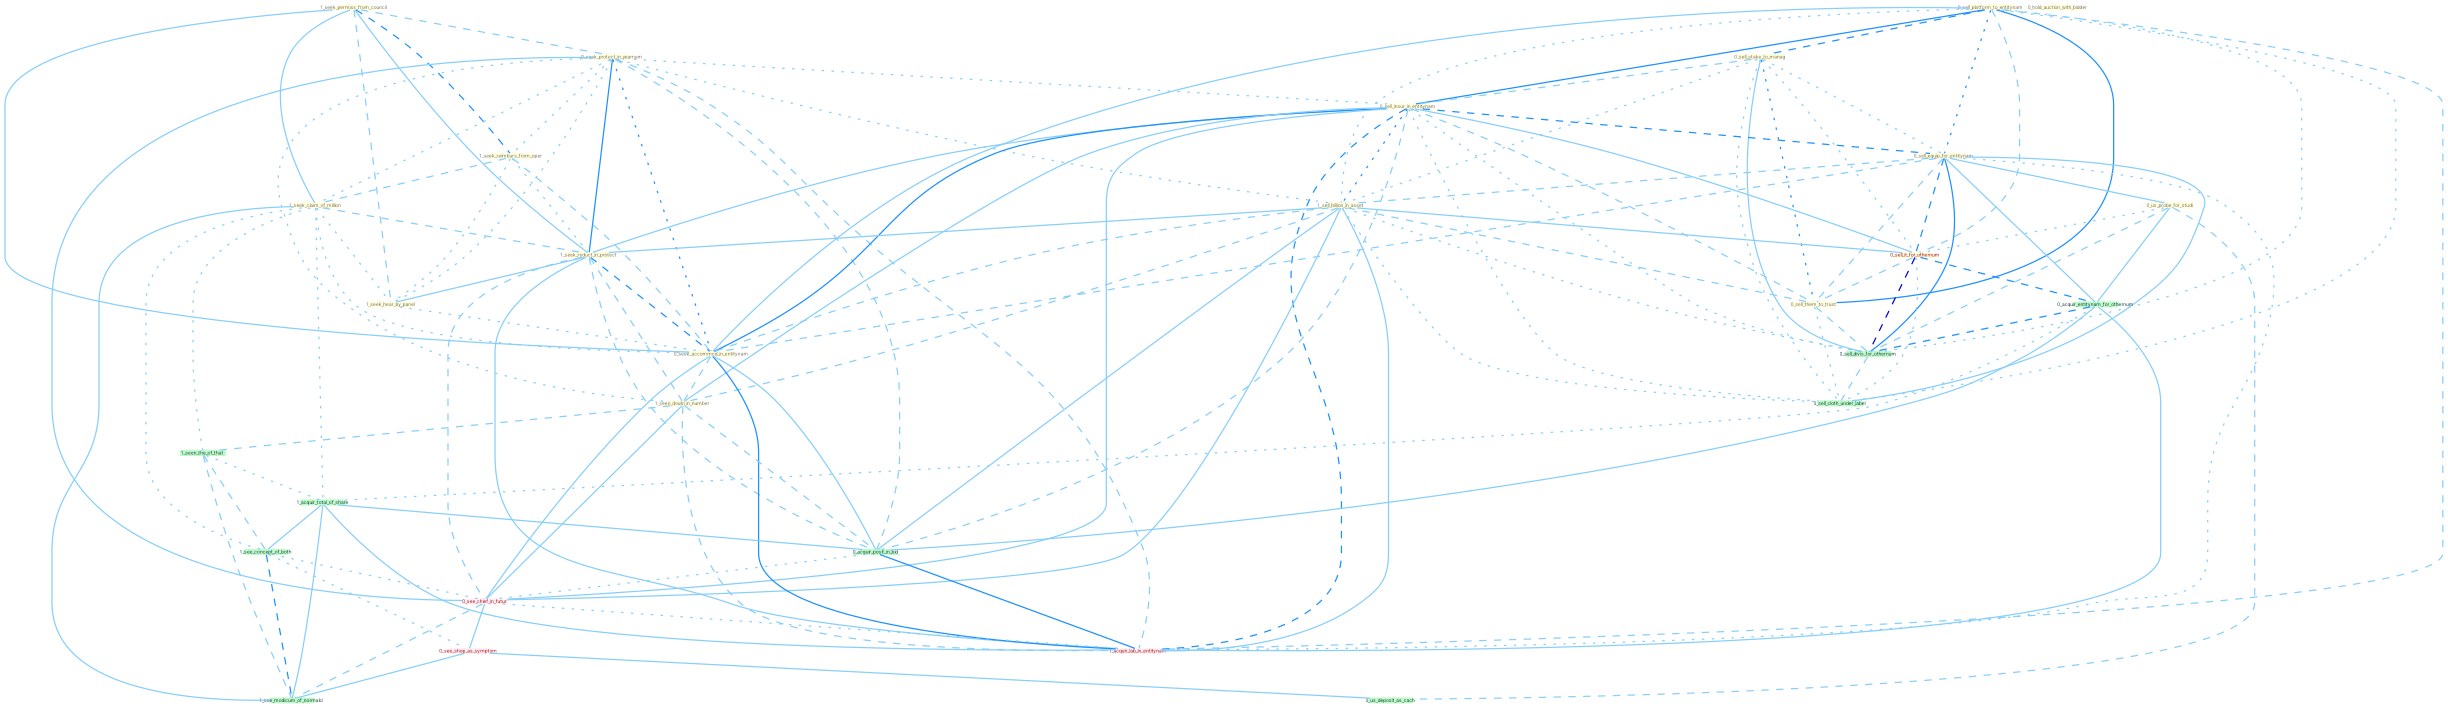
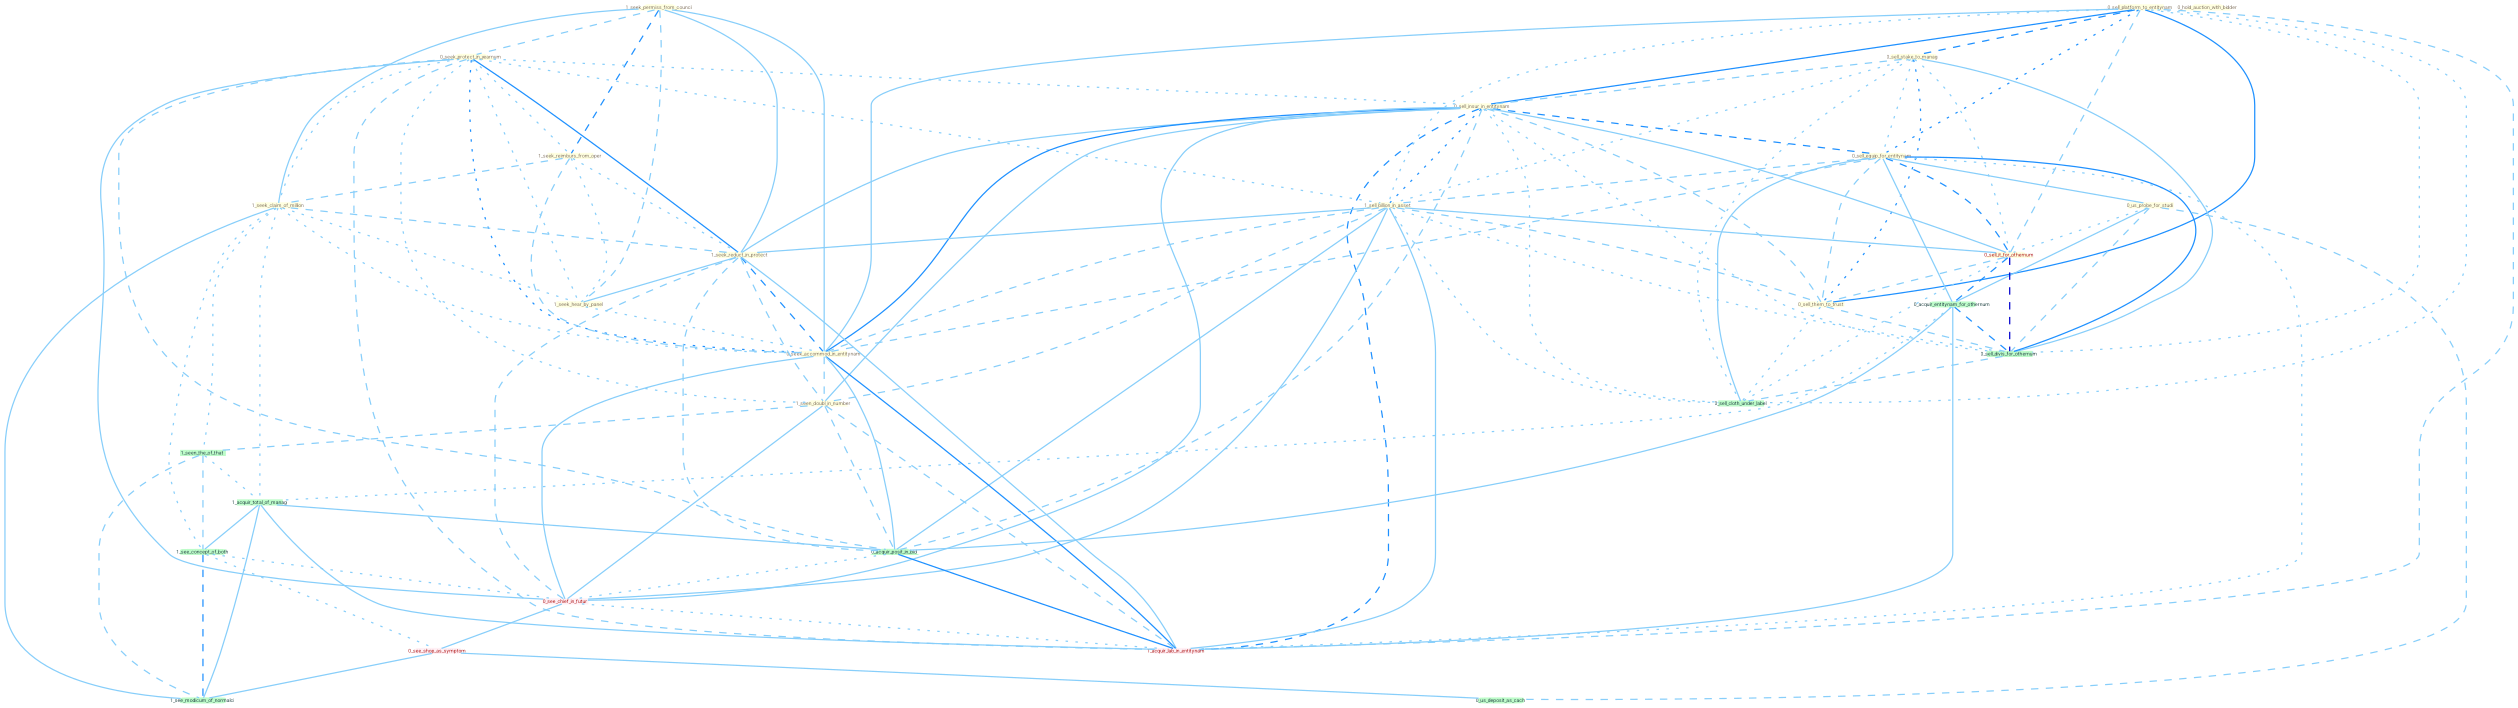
node "1_acquir_total_of_share": label "1_acquir_total_of_share" -> "1_acquir_total_of_manag"
edge "0_see_chief_in_futur" -- "1_see_modicum_of_normalci": removed
